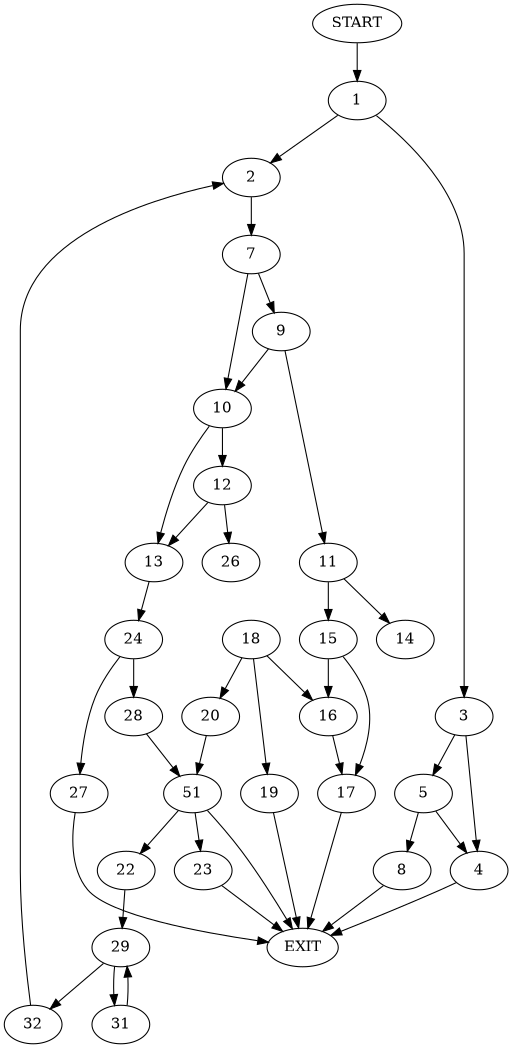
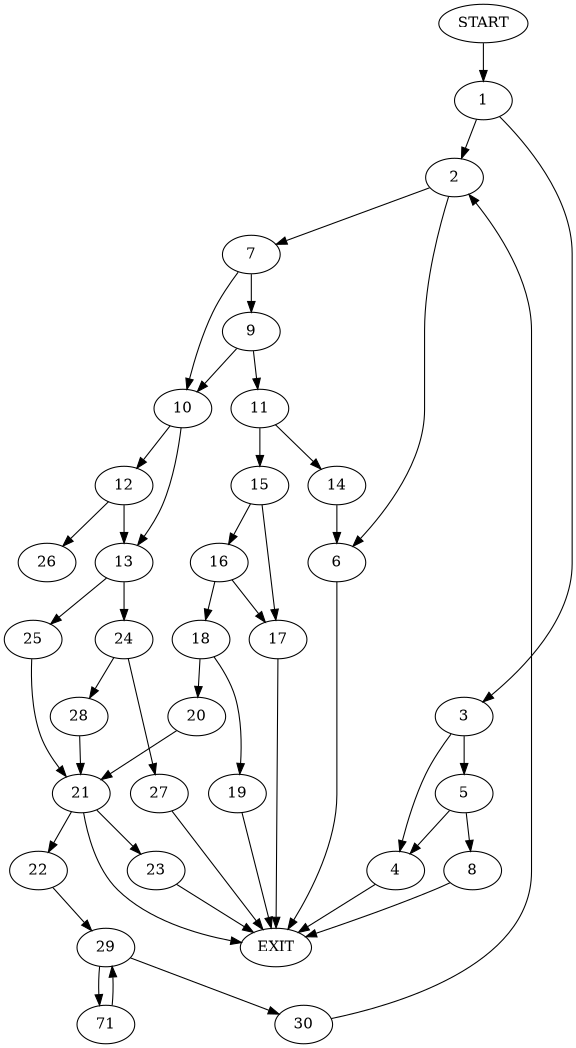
node "6": added
node "25": added
edge "18" -> "16": reversed
node "51": label "51" -> "21"
node "32": label "32" -> "30"
node "31": label "31" -> "71"
